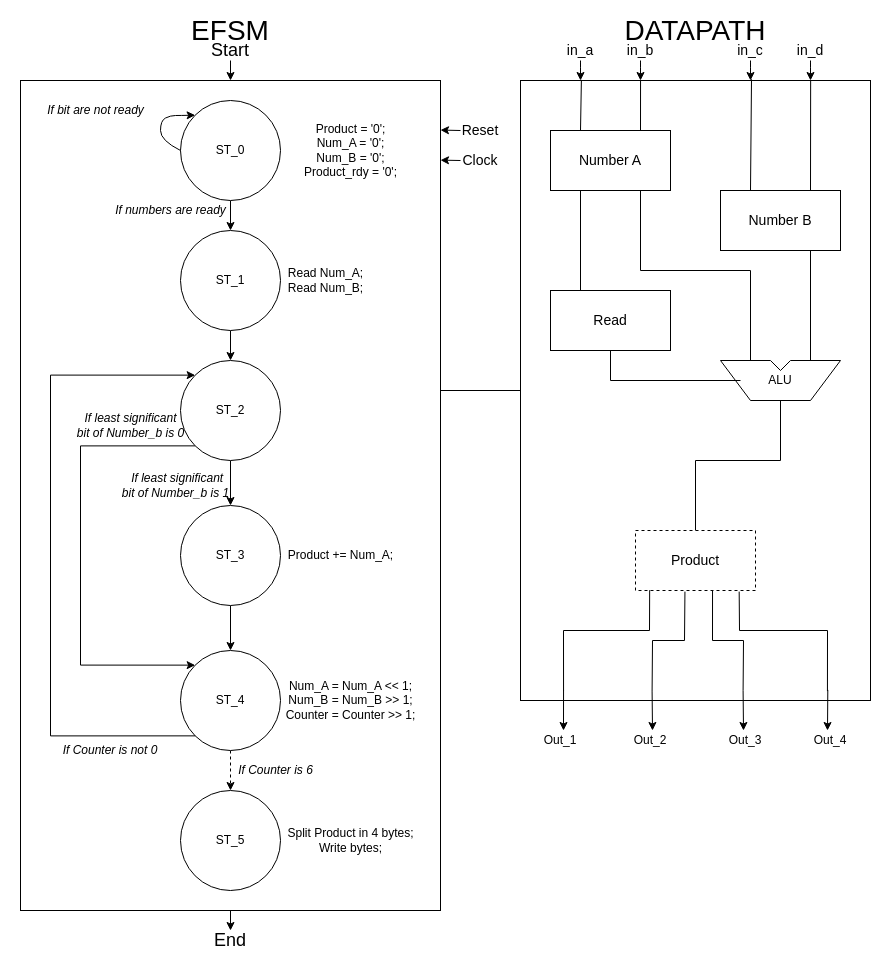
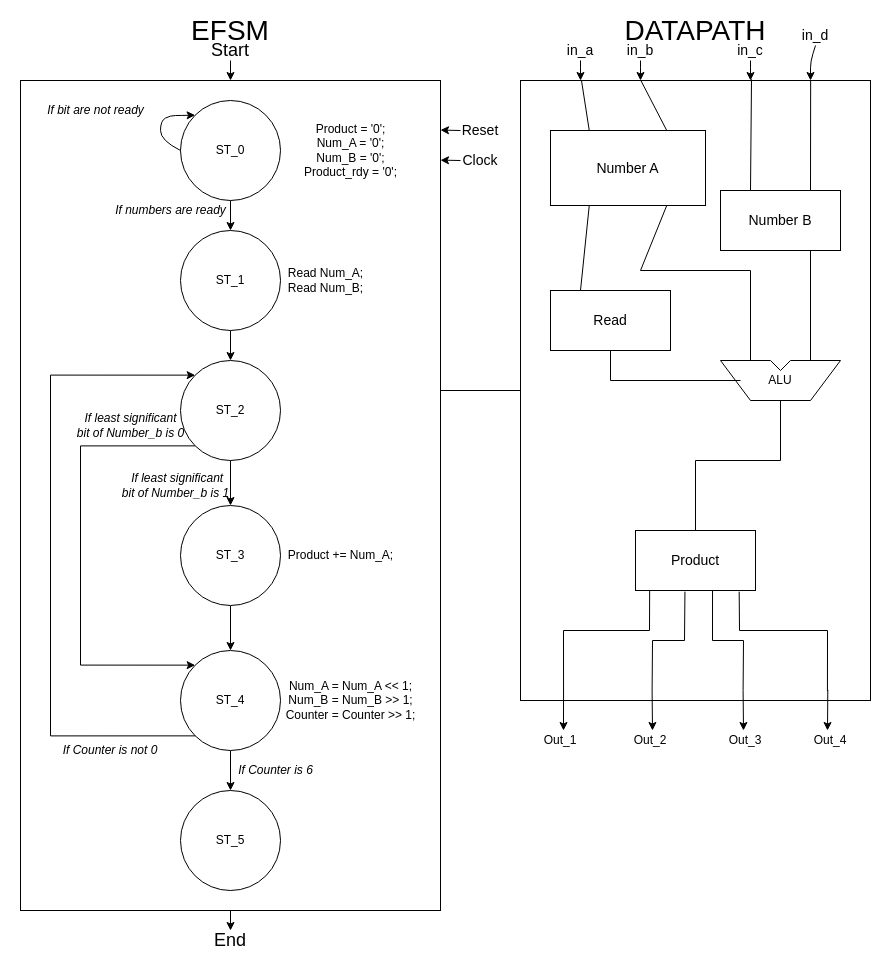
node "in_d": moved (811, 51) -> (816, 36)
node "Number A": size 120x60 -> 155x75
node "Product": style dashed -> solid
edge "ST_4" -> "ST_5": style dashed -> solid
node "Split Product in 4 bytes; Write bytes;": removed
